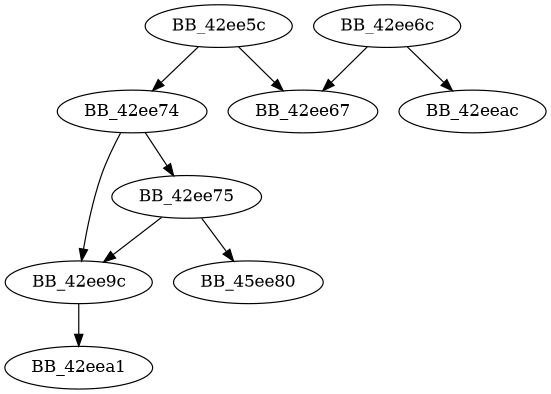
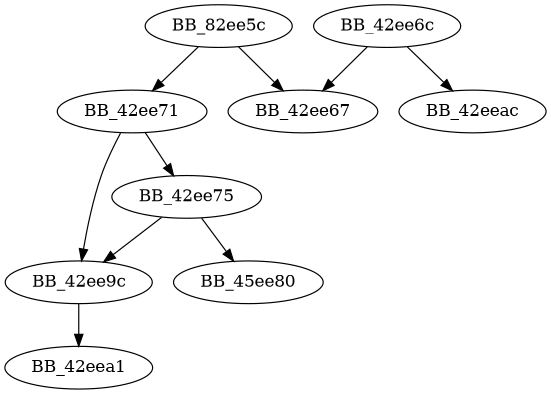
node "BB_42ee5c": label "BB_42ee5c" -> "BB_82ee5c"
node "BB_42ee74": label "BB_42ee74" -> "BB_42ee71"
